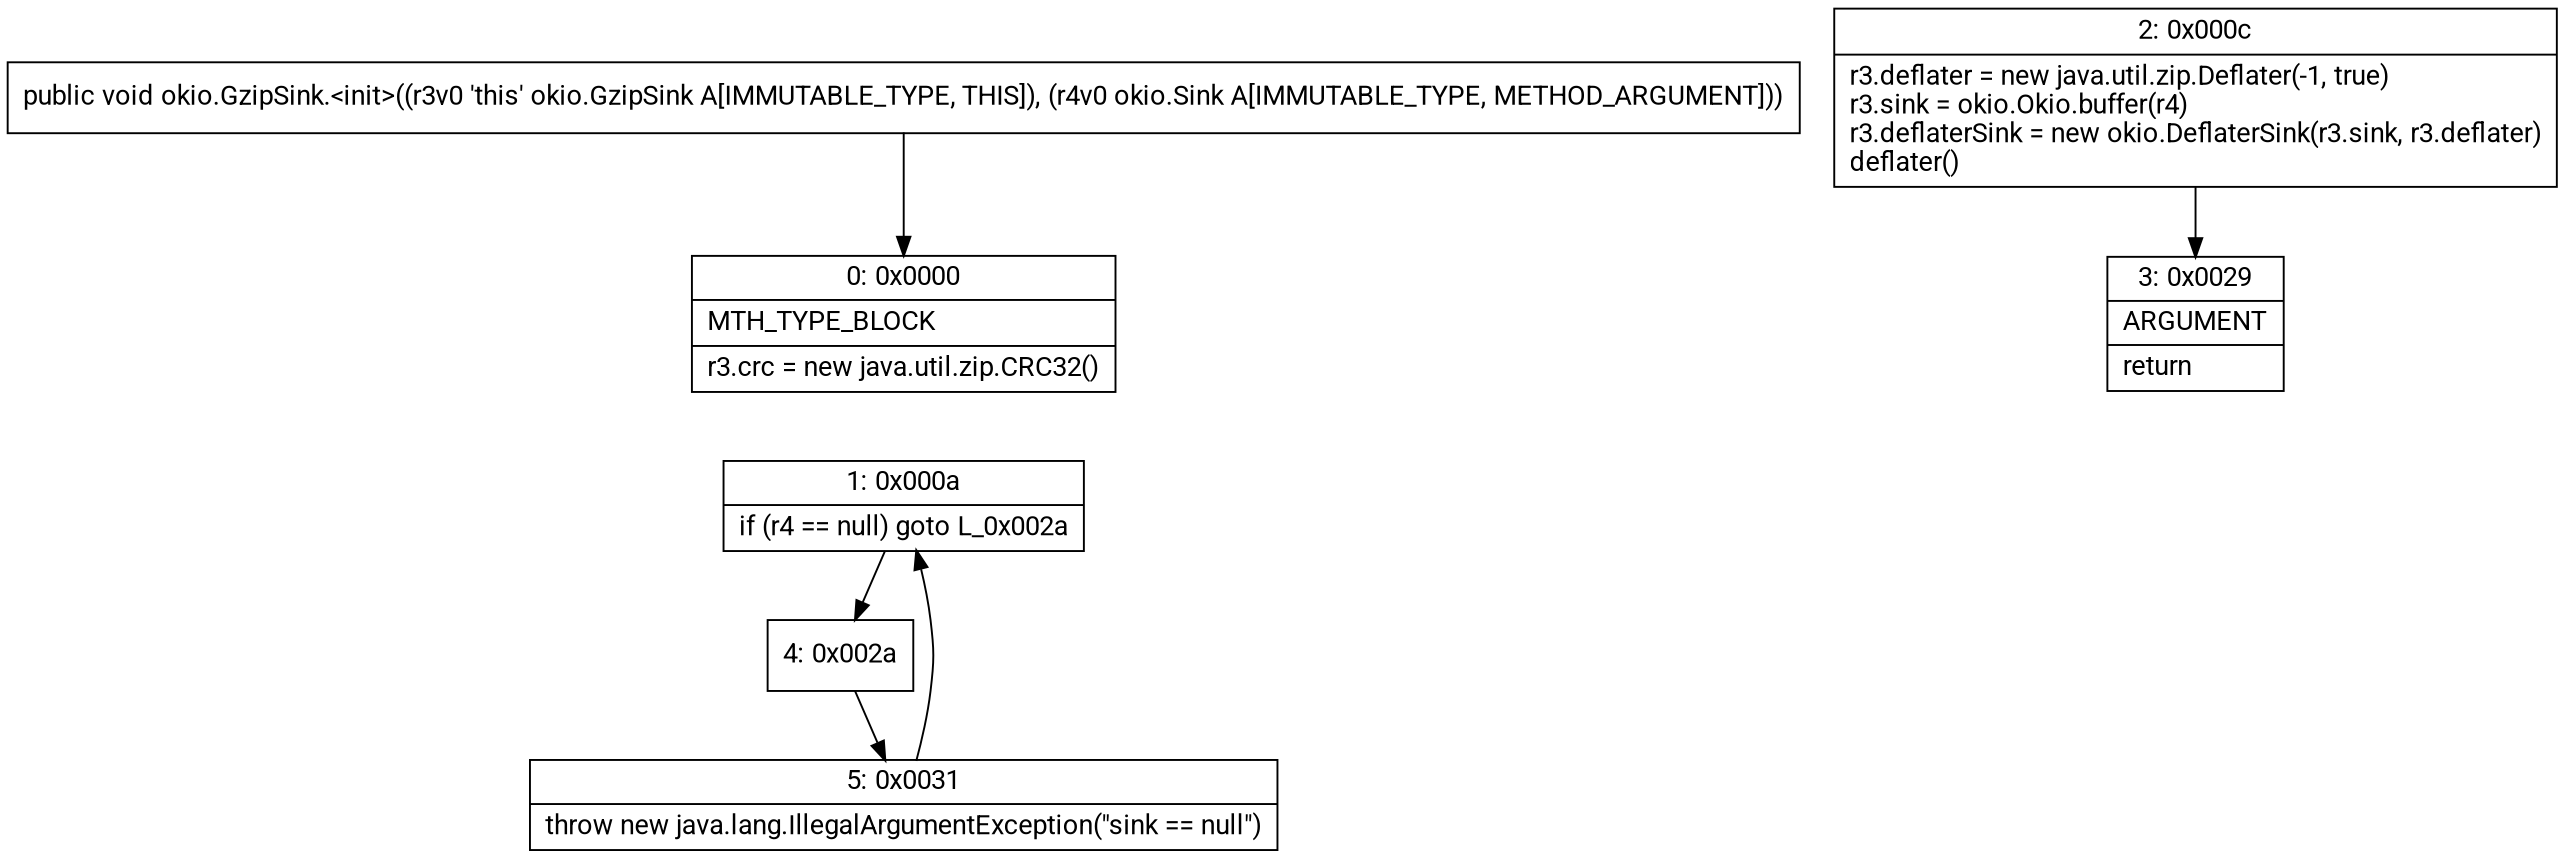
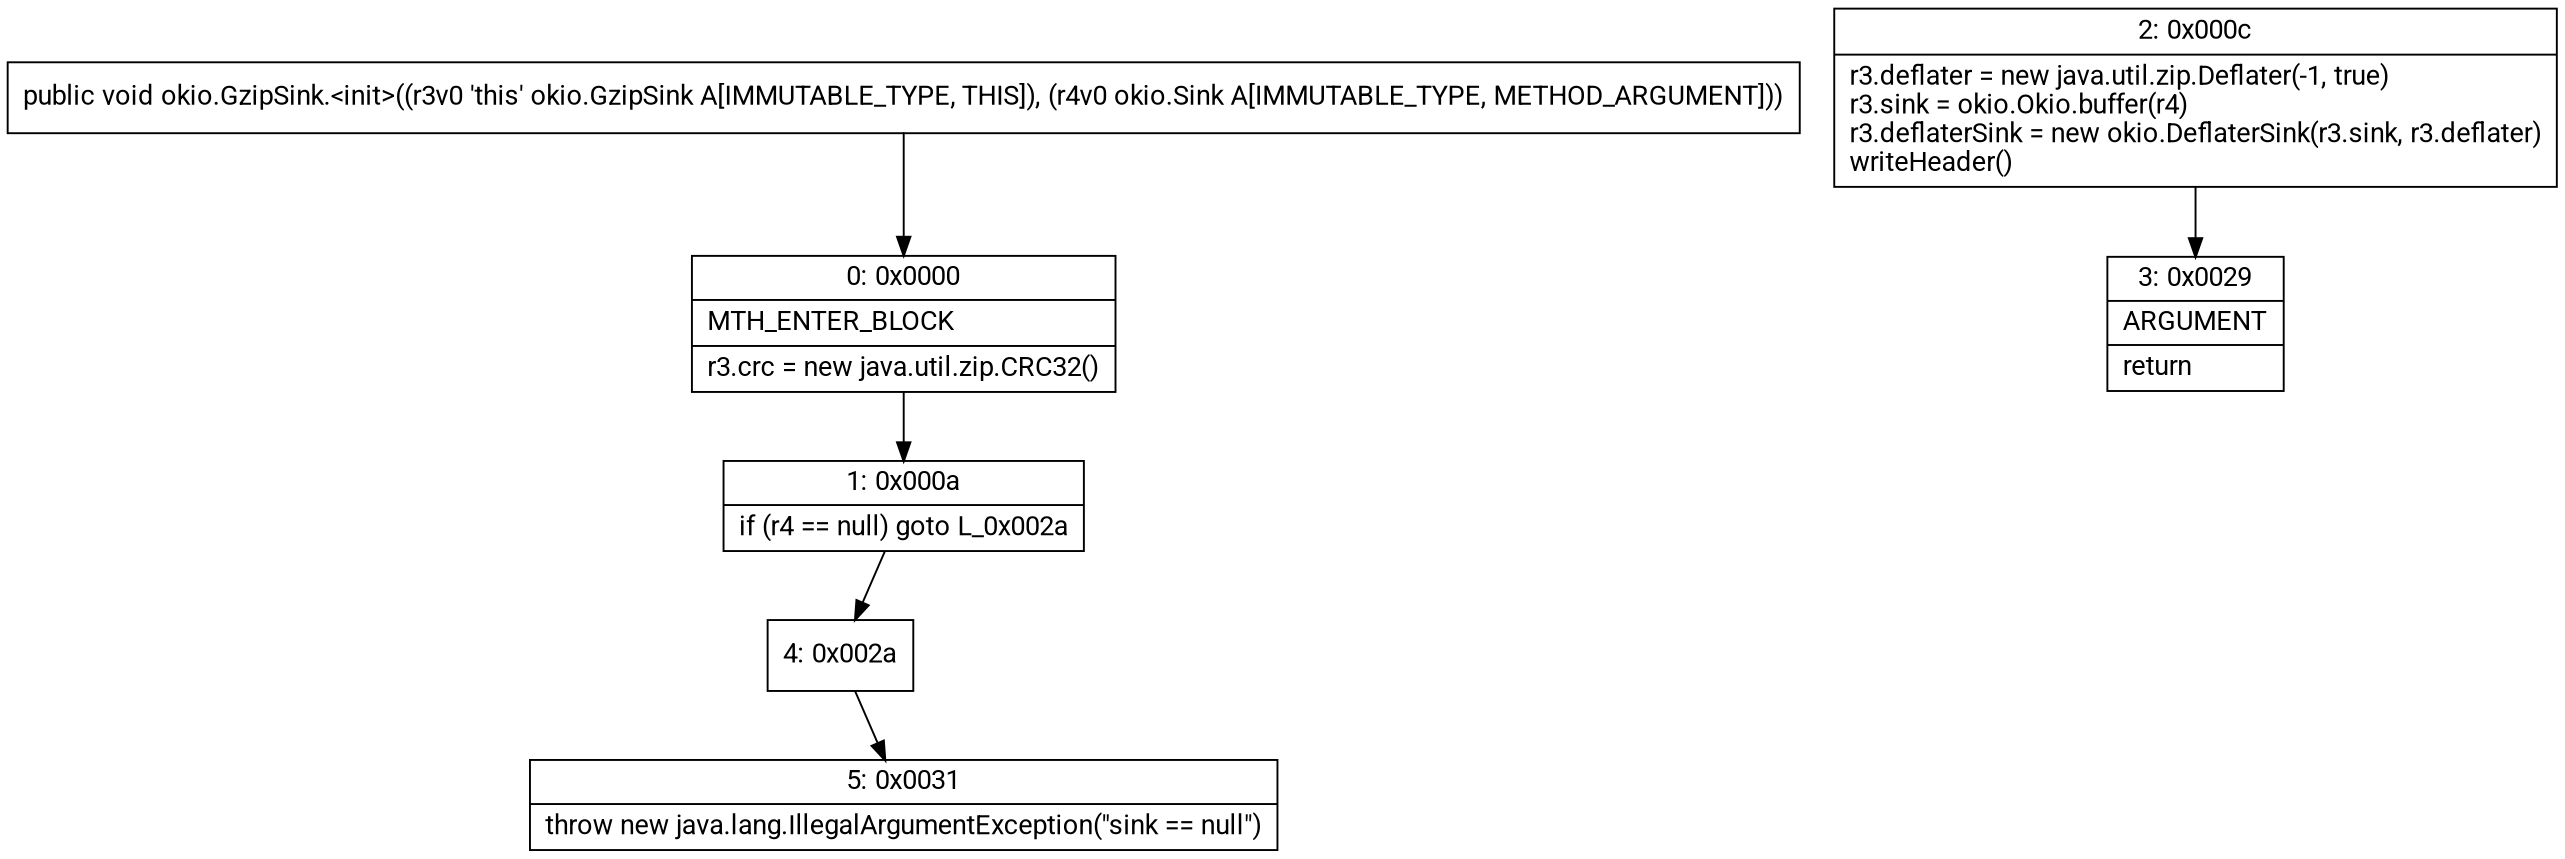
node "2: 0x000c": text "deflater()" -> "writeHeader()"
node "0: 0x0000": text "MTH_TYPE_BLOCK" -> "MTH_ENTER_BLOCK"
edge "5: 0x0031" -> "1: 0x000a": now "0: 0x0000" -> "1: 0x000a"
